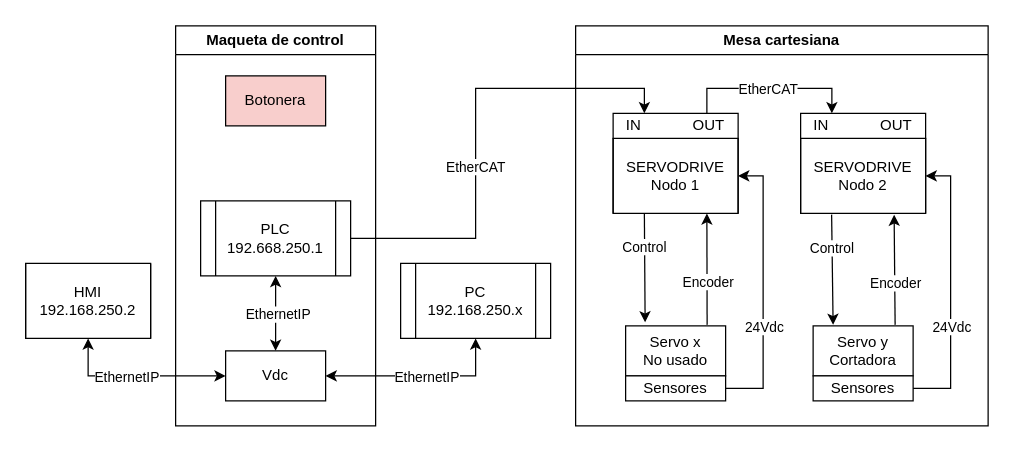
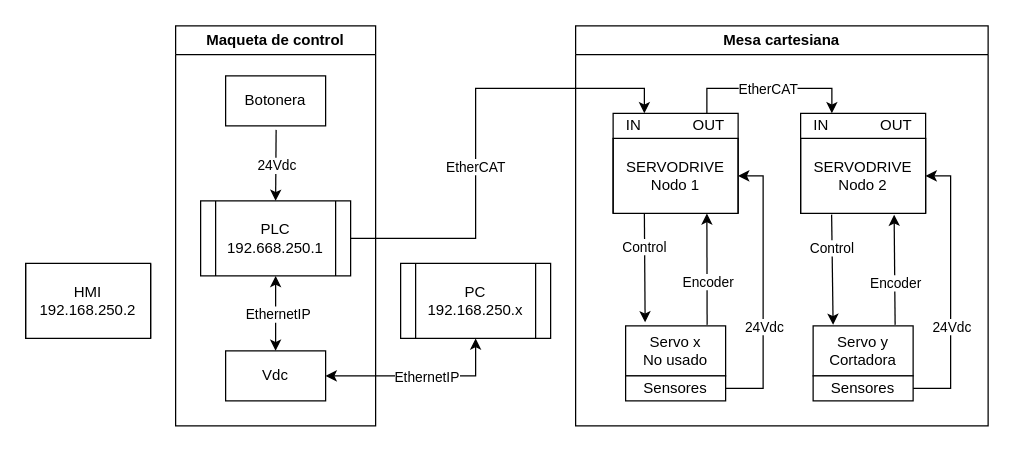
node "Botonera": fillcolor #f8cecc -> #ffffff
edge "Botonera" -> "PLC 192.668.250.1": added, label "24Vdc"
edge "HMI 192.168.250.2" -- "Vdc": removed, label "EthernetIP"
